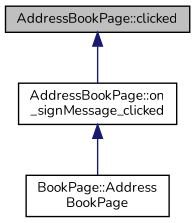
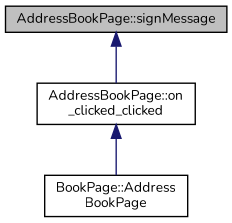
node "AddressBookPage::clicked": label "AddressBookPage::clicked" -> "AddressBookPage::signMessage"
node "AddressBookPage::on _signMessage_clicked": label "AddressBookPage::on _signMessage_clicked" -> "AddressBookPage::on _clicked_clicked"
